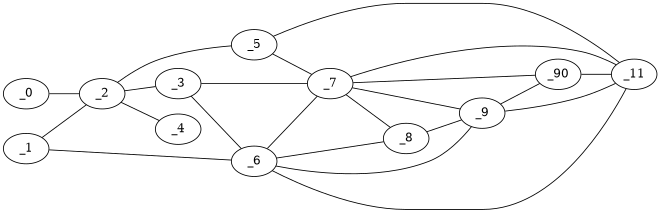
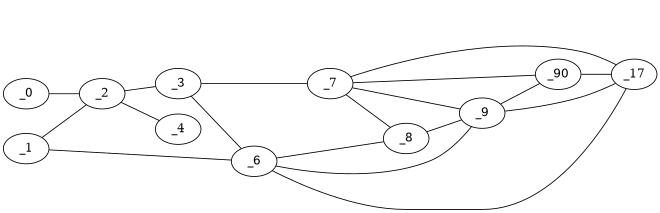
node "_5": removed
node "_11": label "_11" -> "_17"
edge "_7" -- "_6": removed
